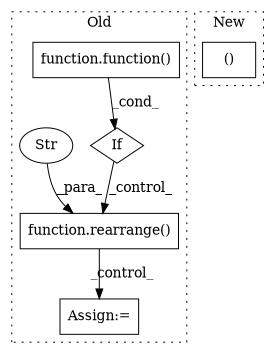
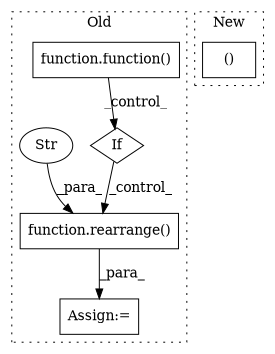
edge "function.function()" -> "If": label "_cond_" -> "_control_"
edge "function.rearrange()" -> "Assign:=": label "_control_" -> "_para_"
